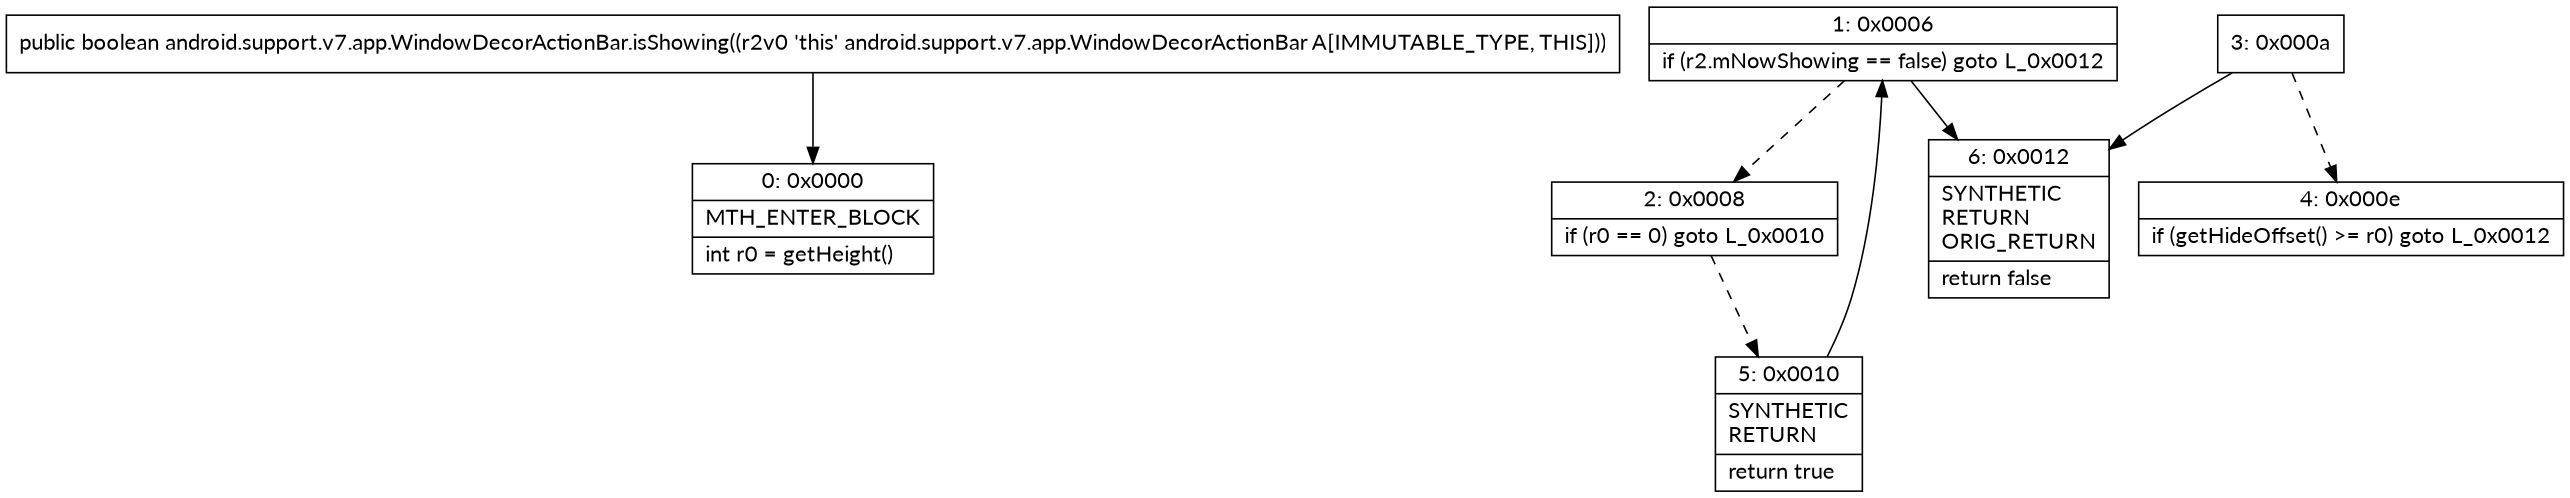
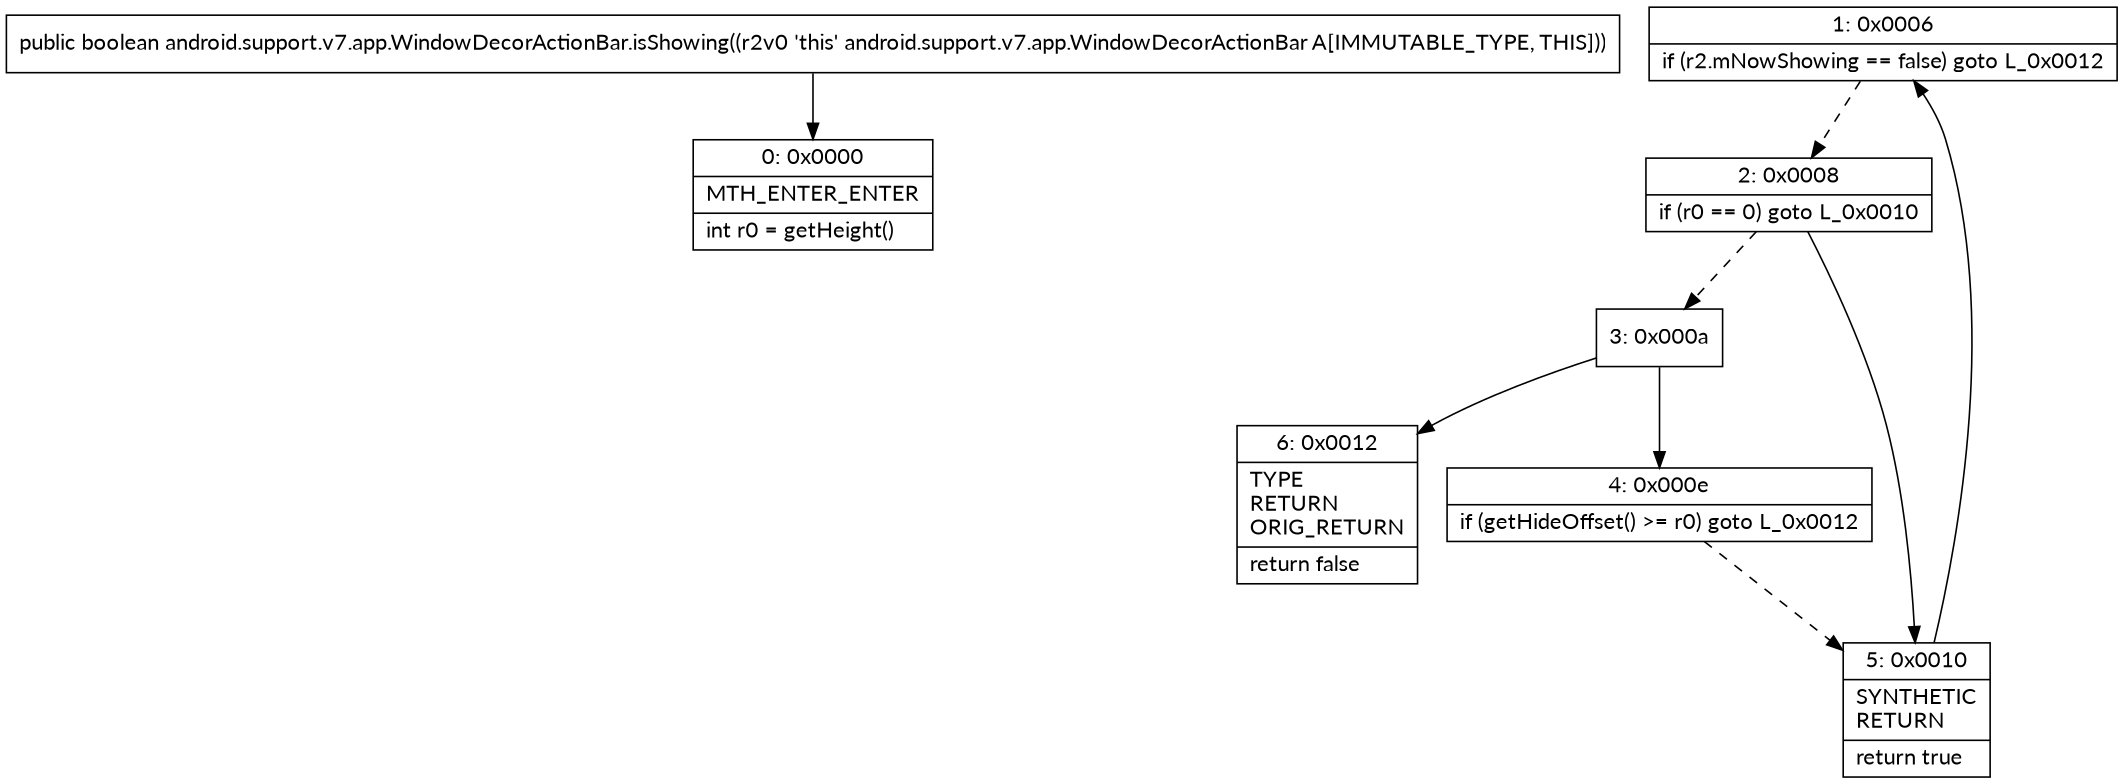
edge "1: 0x0006" -> "6: 0x0012": removed
edge "3: 0x000a" -> "4: 0x000e": style dashed -> solid
node "6: 0x0012": text "SYNTHETIC" -> "TYPE"
node "0: 0x0000": text "MTH_ENTER_BLOCK" -> "MTH_ENTER_ENTER"
edge "2: 0x0008" -> "3: 0x000a": added
edge "2: 0x0008" -> "5: 0x0010": style dashed -> solid
edge "4: 0x000e" -> "5: 0x0010": added
